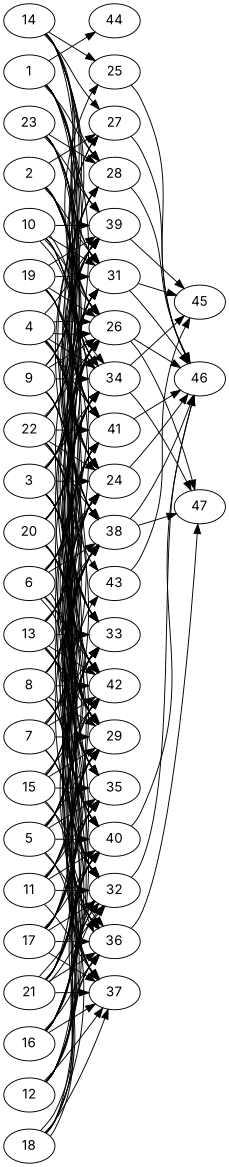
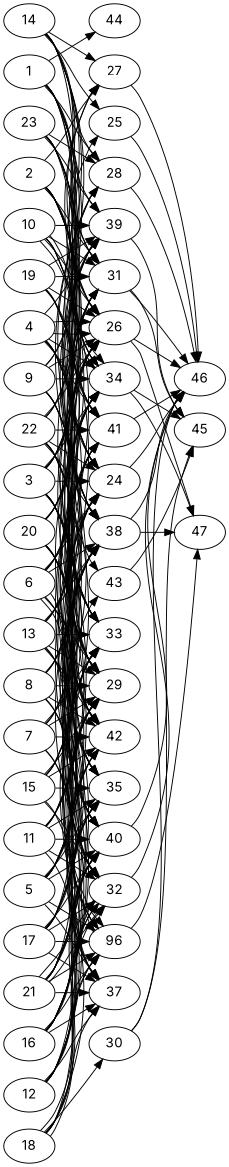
node "36": label "36" -> "96"
node "30": added
